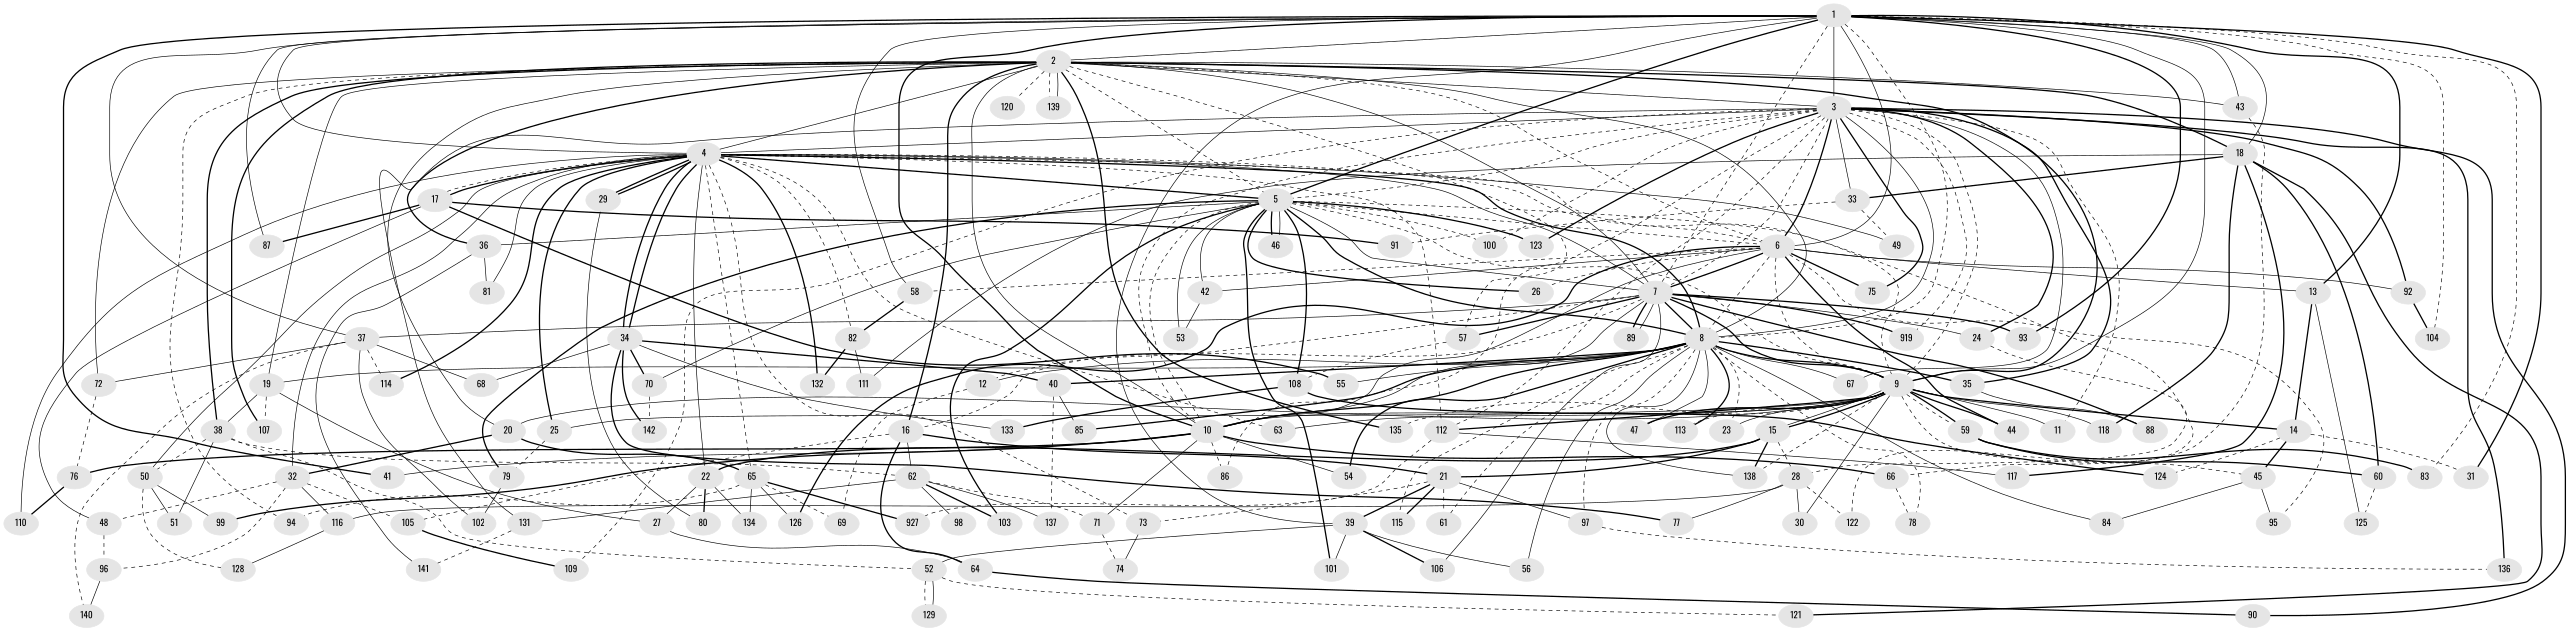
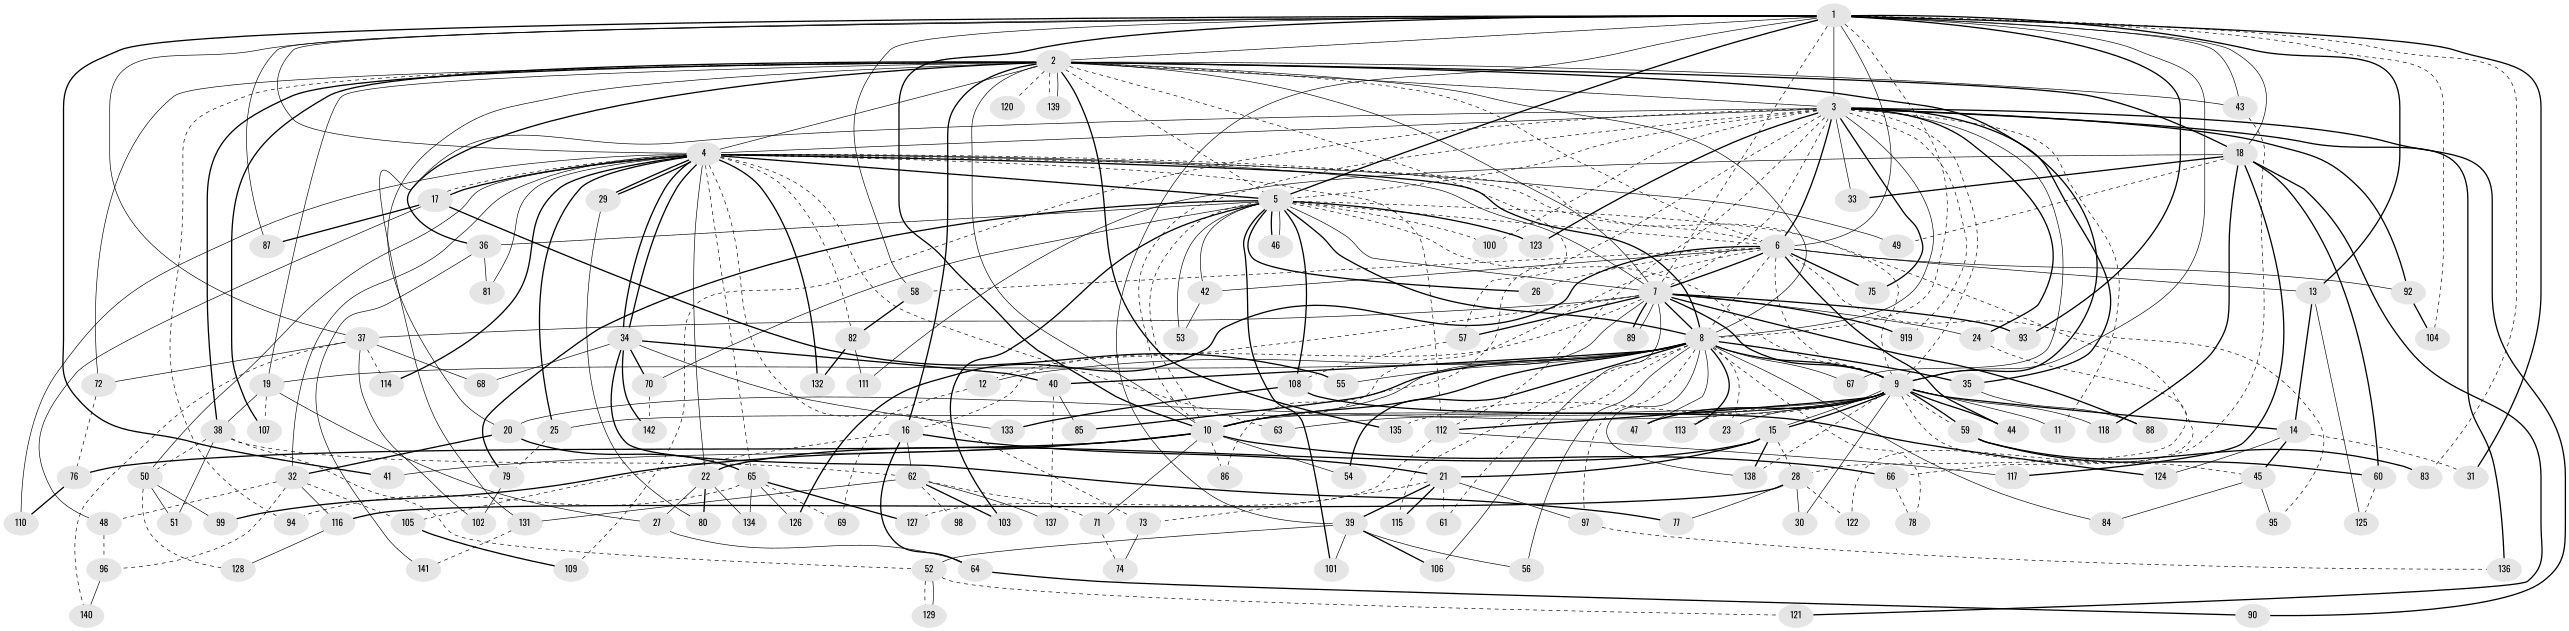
edge "33" -- "49": now "18" -- "49"
node "91": removed
edge "6" -- "10": style solid -> dashed
edge "14" -- "124": style dashed -> solid
edge "62" -- "98": style solid -> dashed
edge "28" -- "116": style solid -> bold
node "927": label "927" -> "127"
